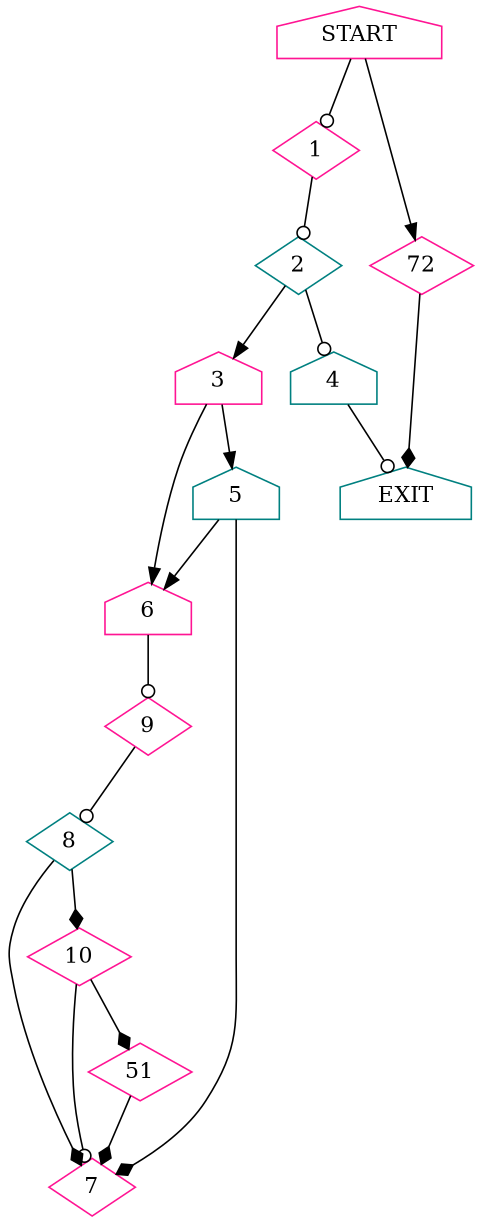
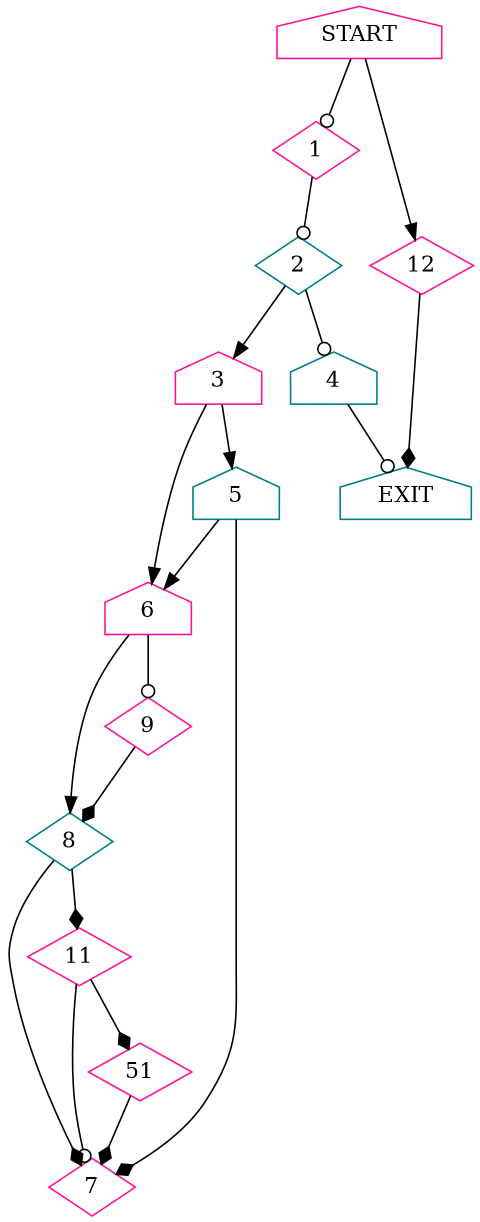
node "72": label "72" -> "12"
edge "6" -> "8": added
edge "9" -> "8": arrowhead odot -> diamond
node "10": label "10" -> "11"
